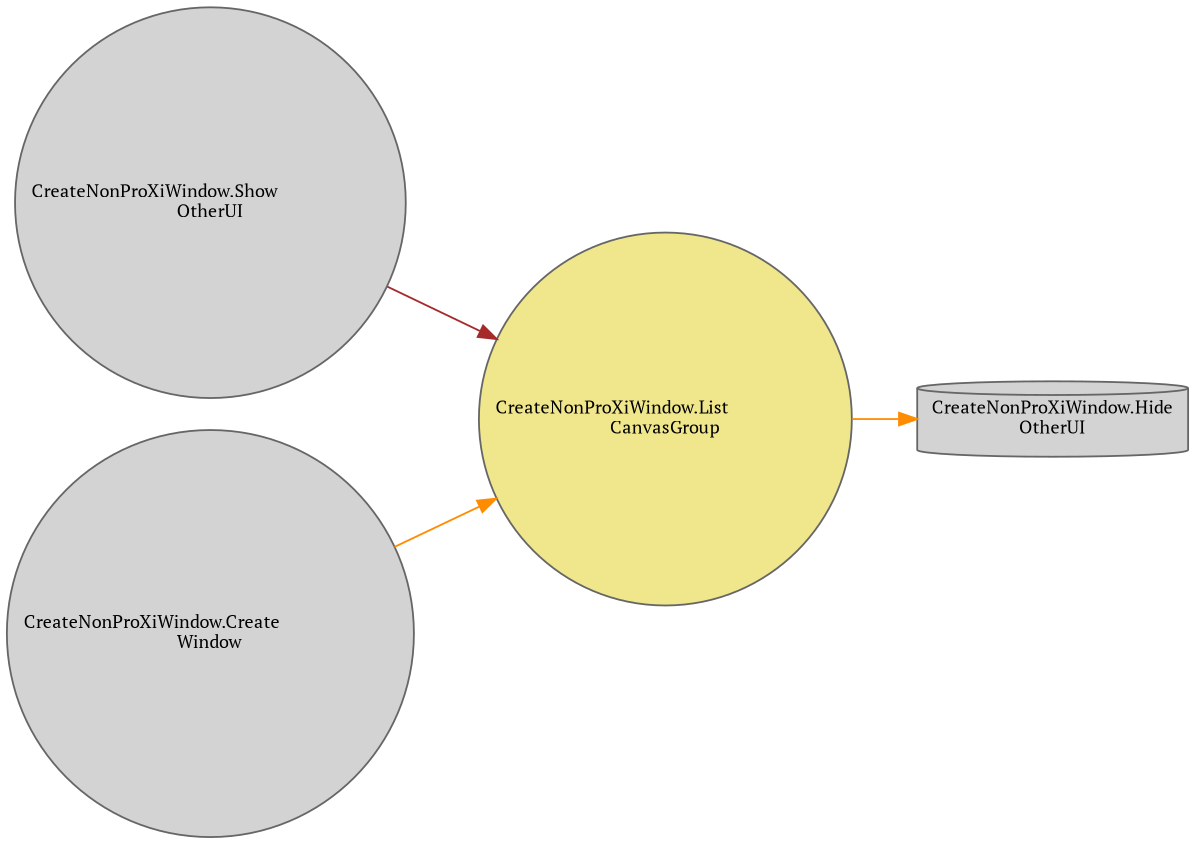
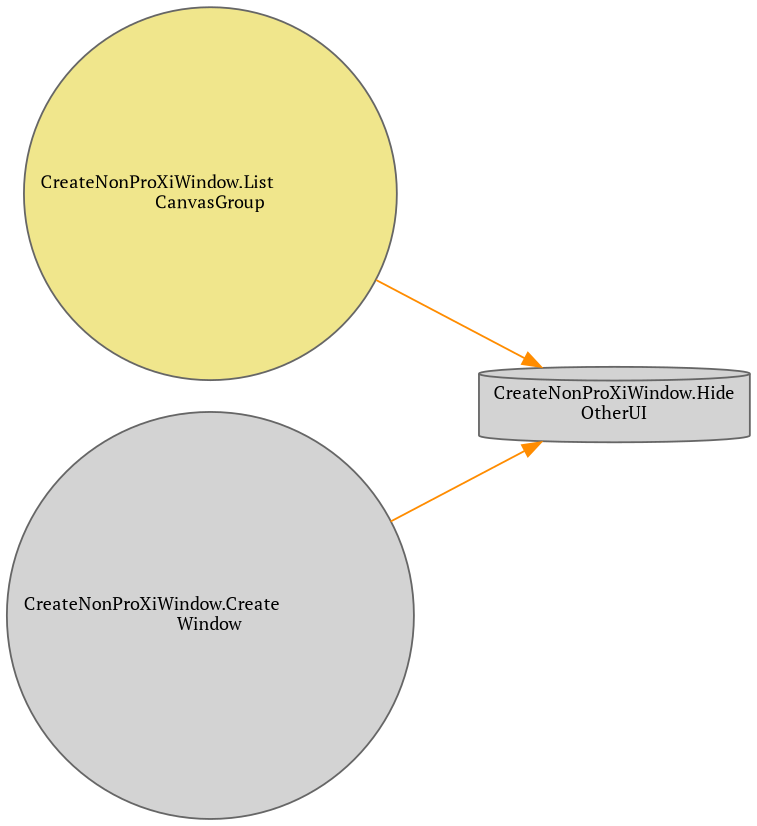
node "CreateNonProXiWindow.Show OtherUI": removed
edge "CreateNonProXiWindow.Create Window" -> "CreateNonProXiWindow.List CanvasGroup": now "CreateNonProXiWindow.Create Window" -> "CreateNonProXiWindow.Hide OtherUI"
